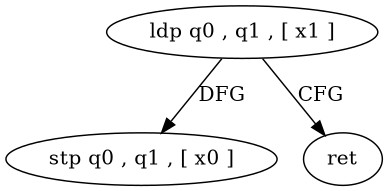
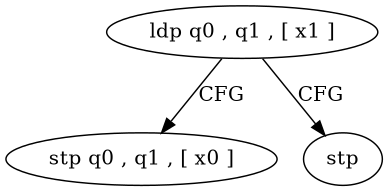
edge "ldp q0 , q1 , [ x1 ]" -> "stp q0 , q1 , [ x0 ]": label "DFG" -> "CFG"
node "ret": label "ret" -> "stp"
